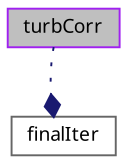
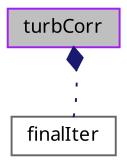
edge "turbCorr" -> "finalIter": reversed
